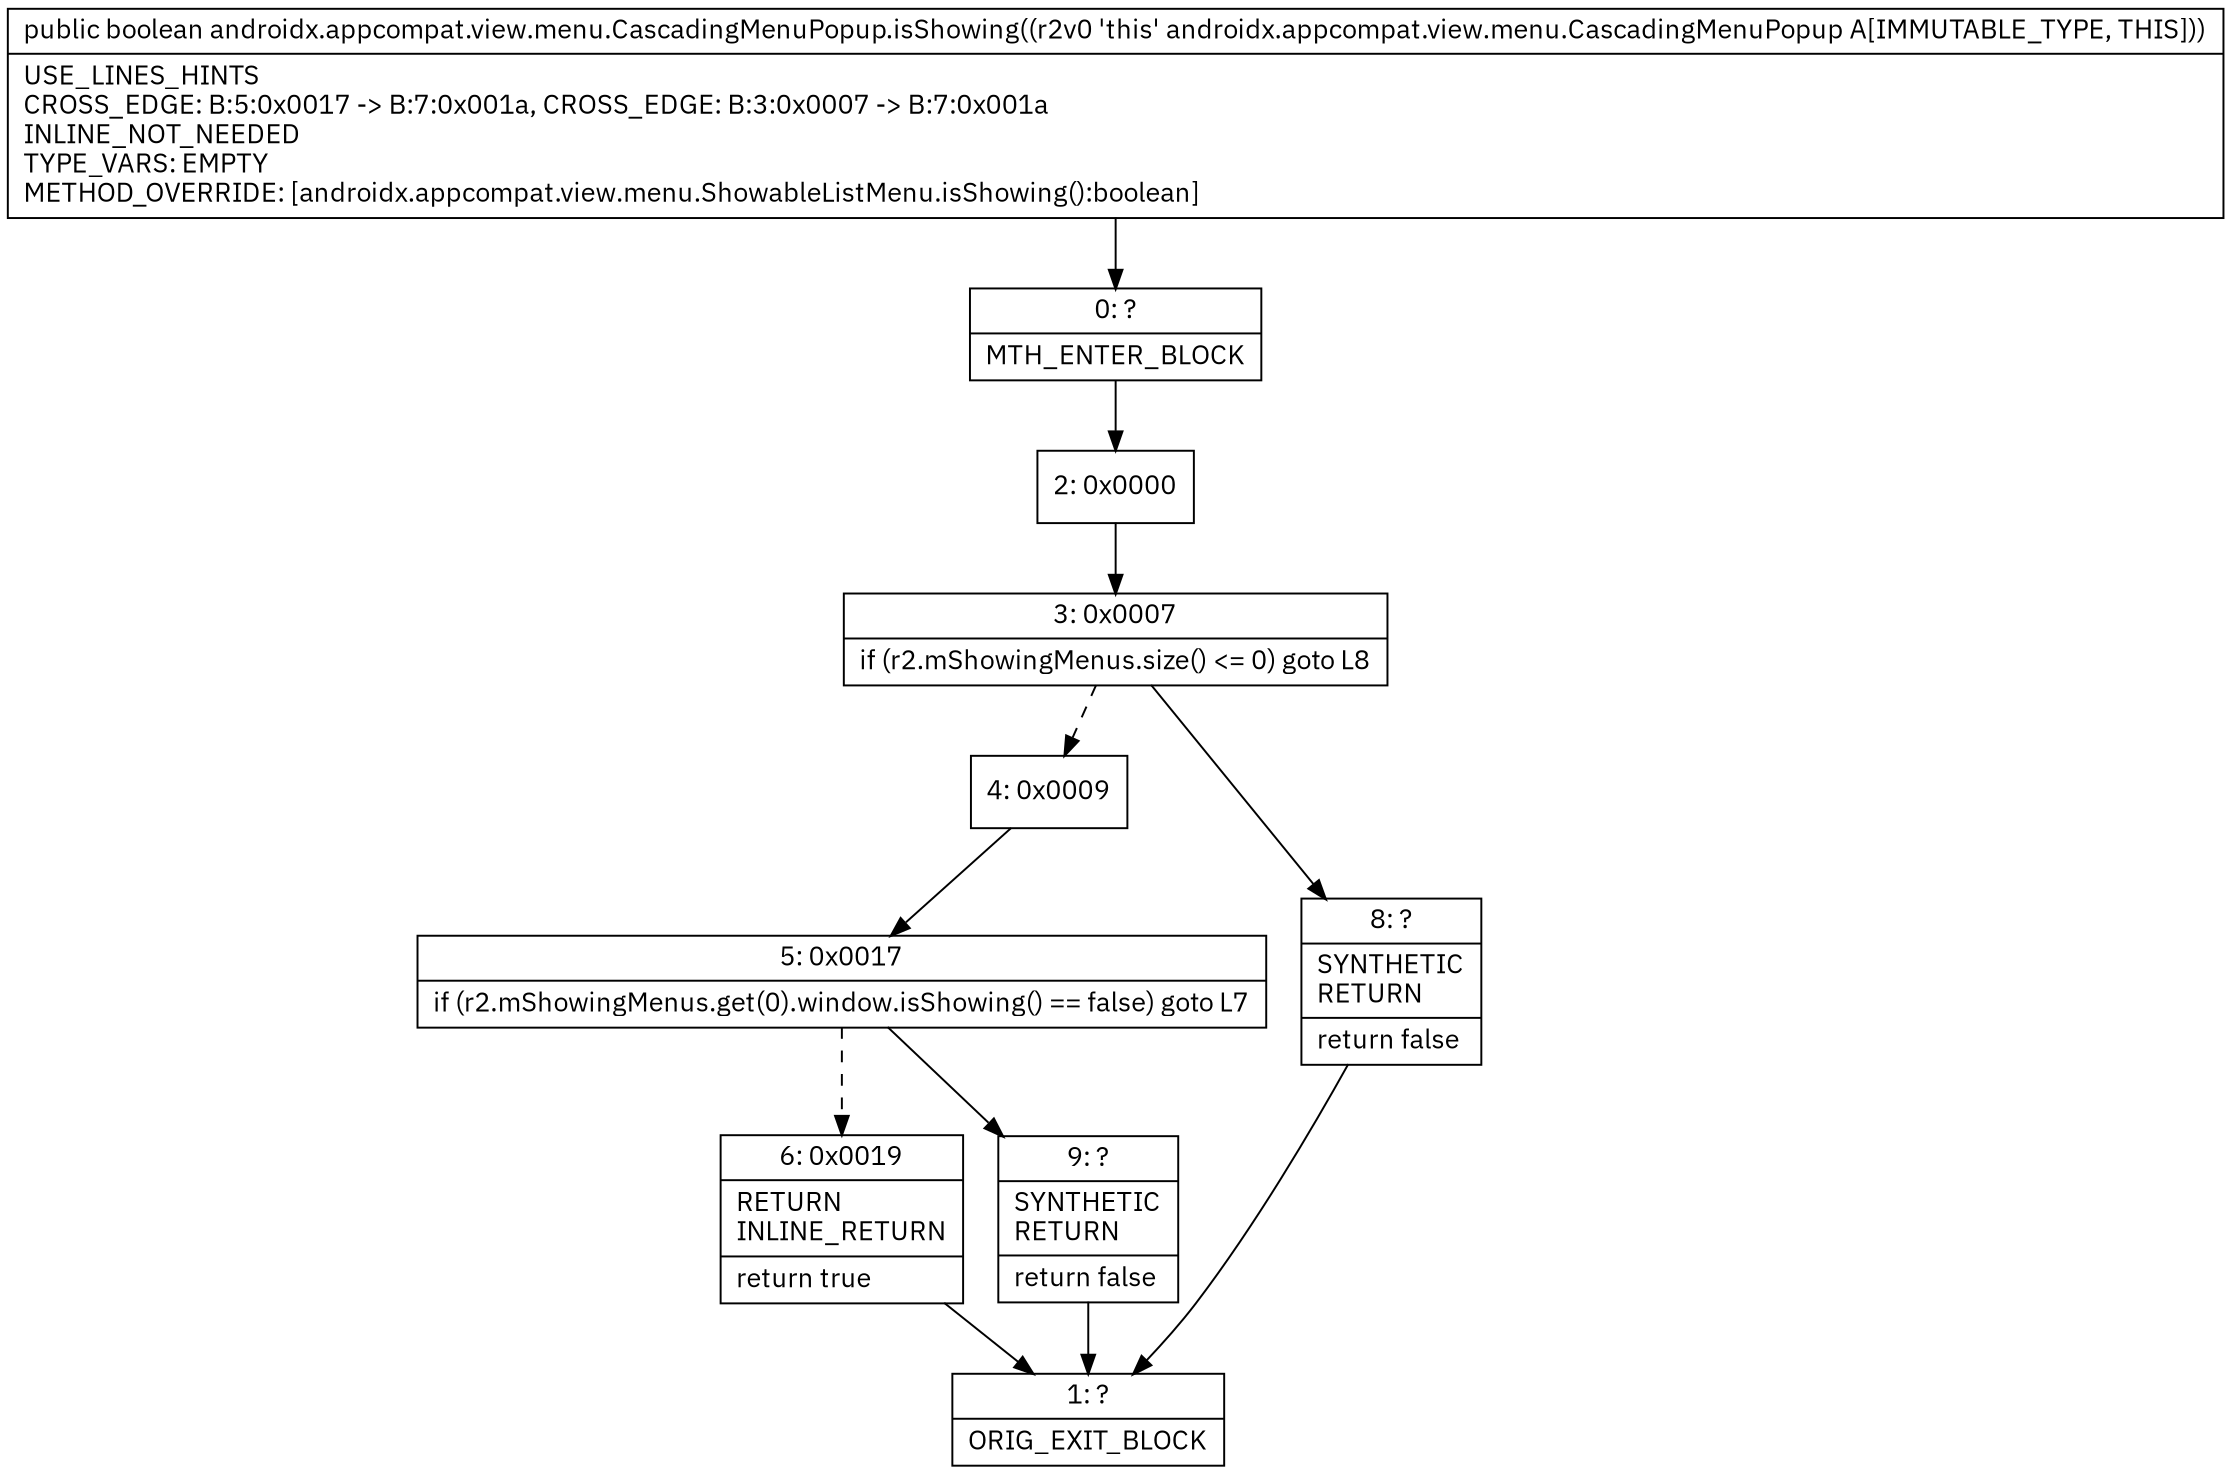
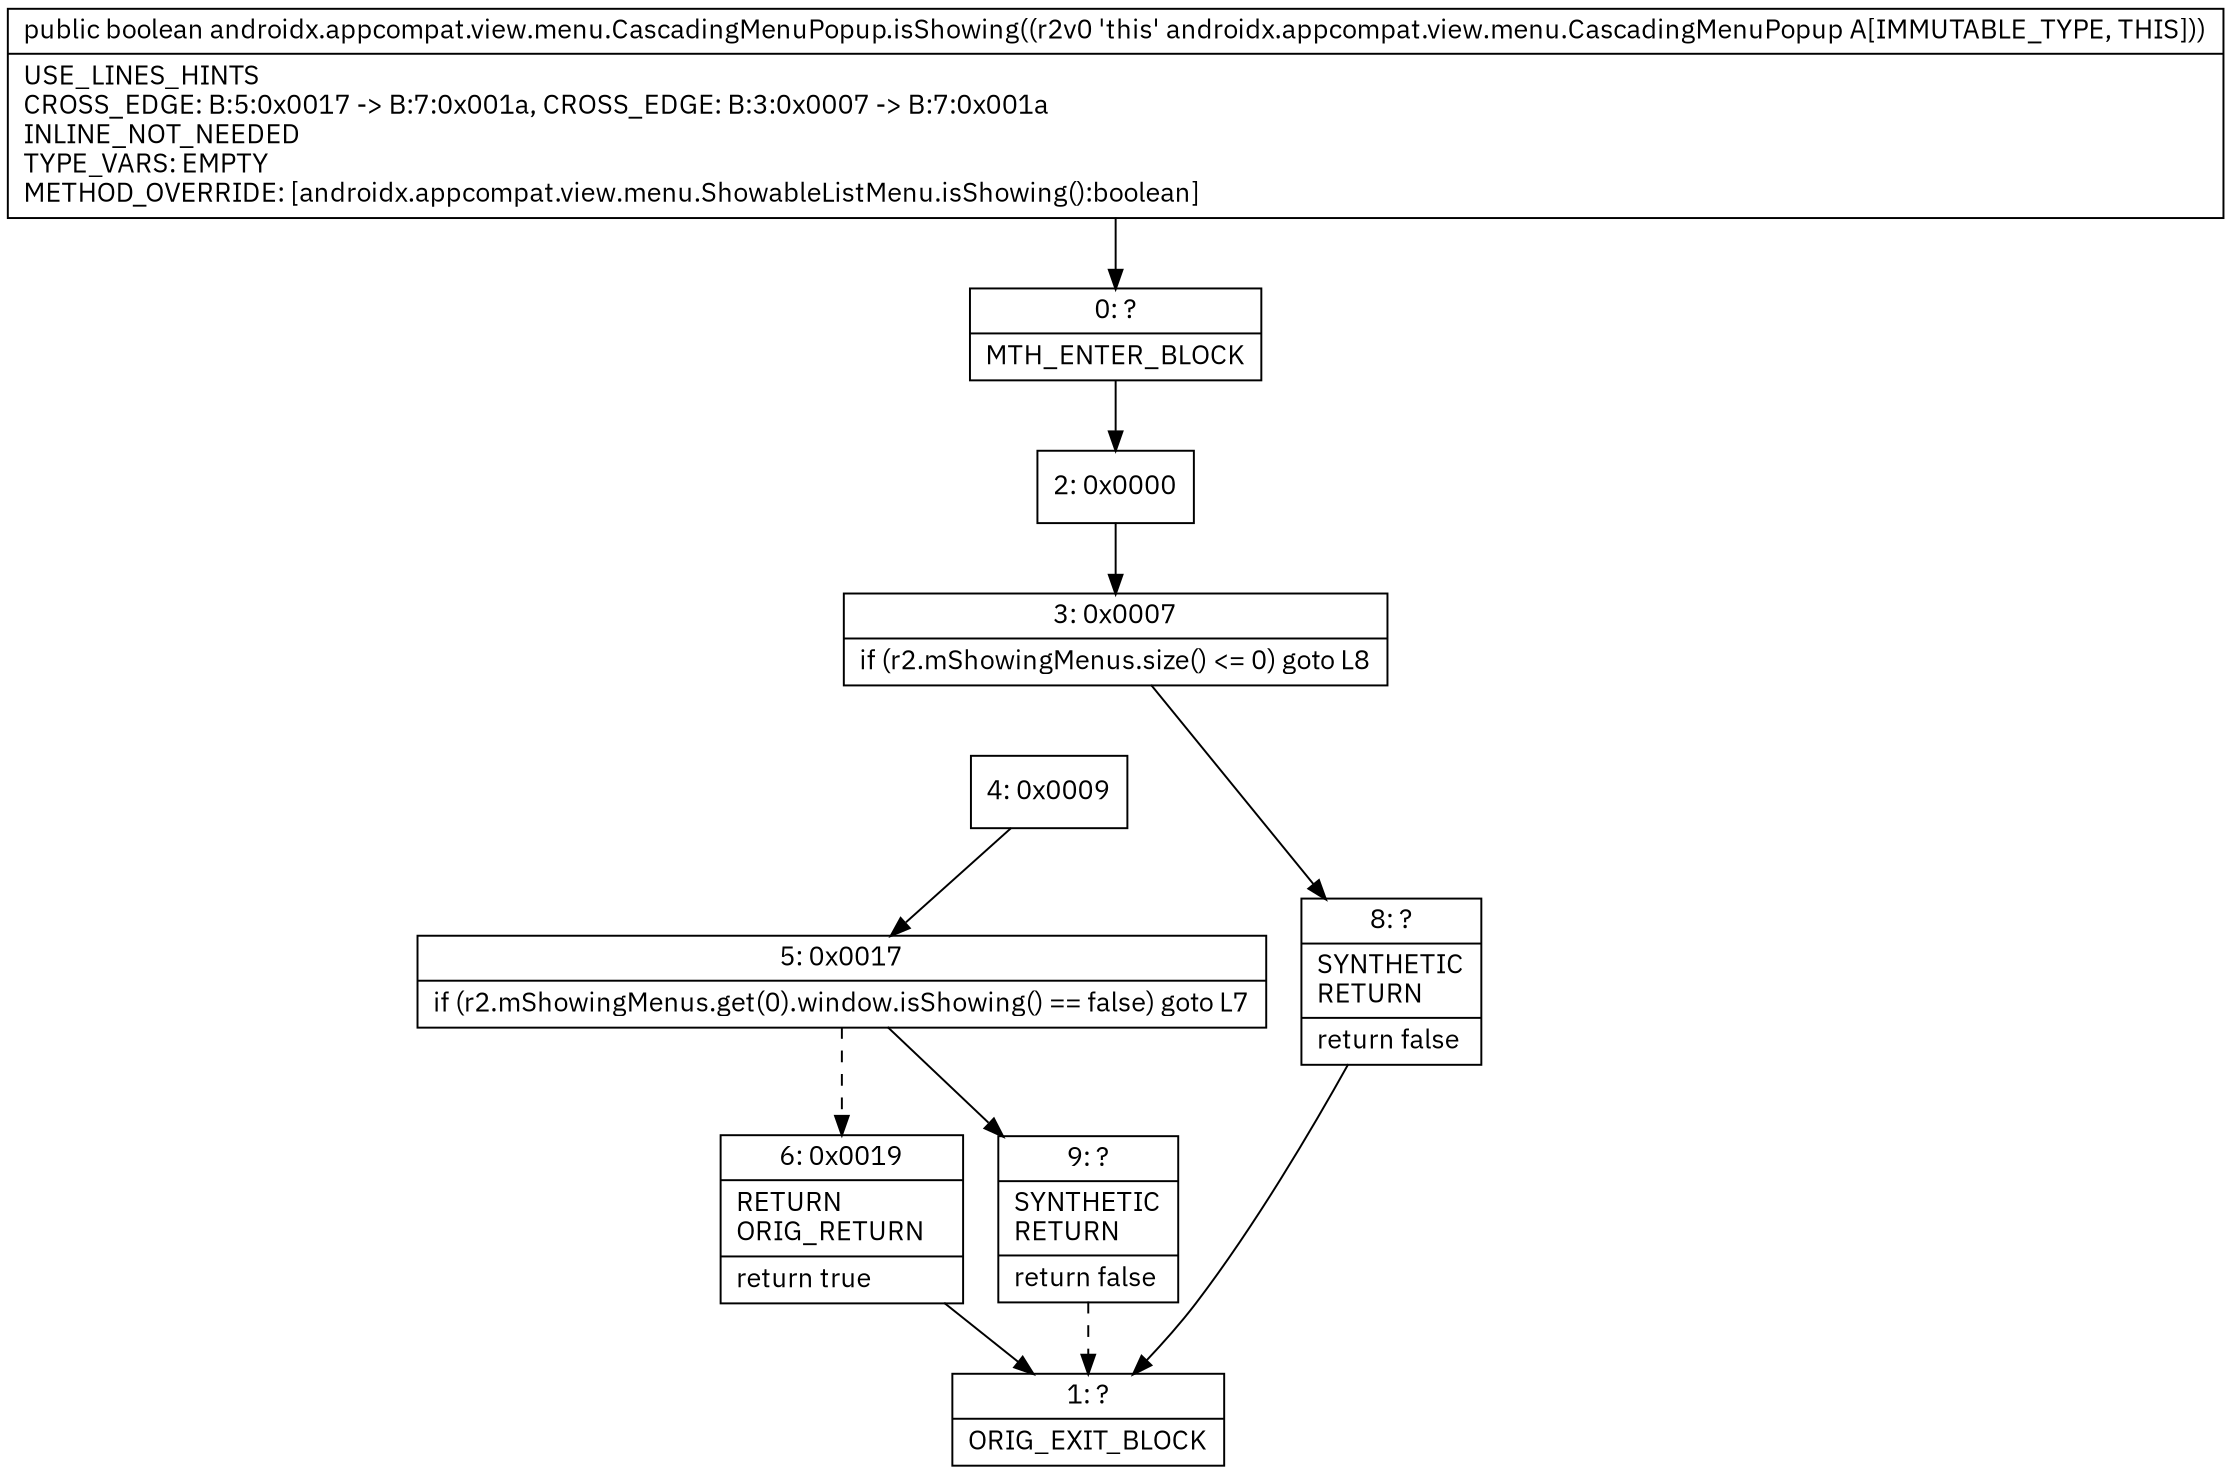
edge "3: 0x0007" -> "4: 0x0009": removed
node "6: 0x0019": text "INLINE_RETURN" -> "ORIG_RETURN"
edge "9: ?" -> "1: ?": style solid -> dashed
